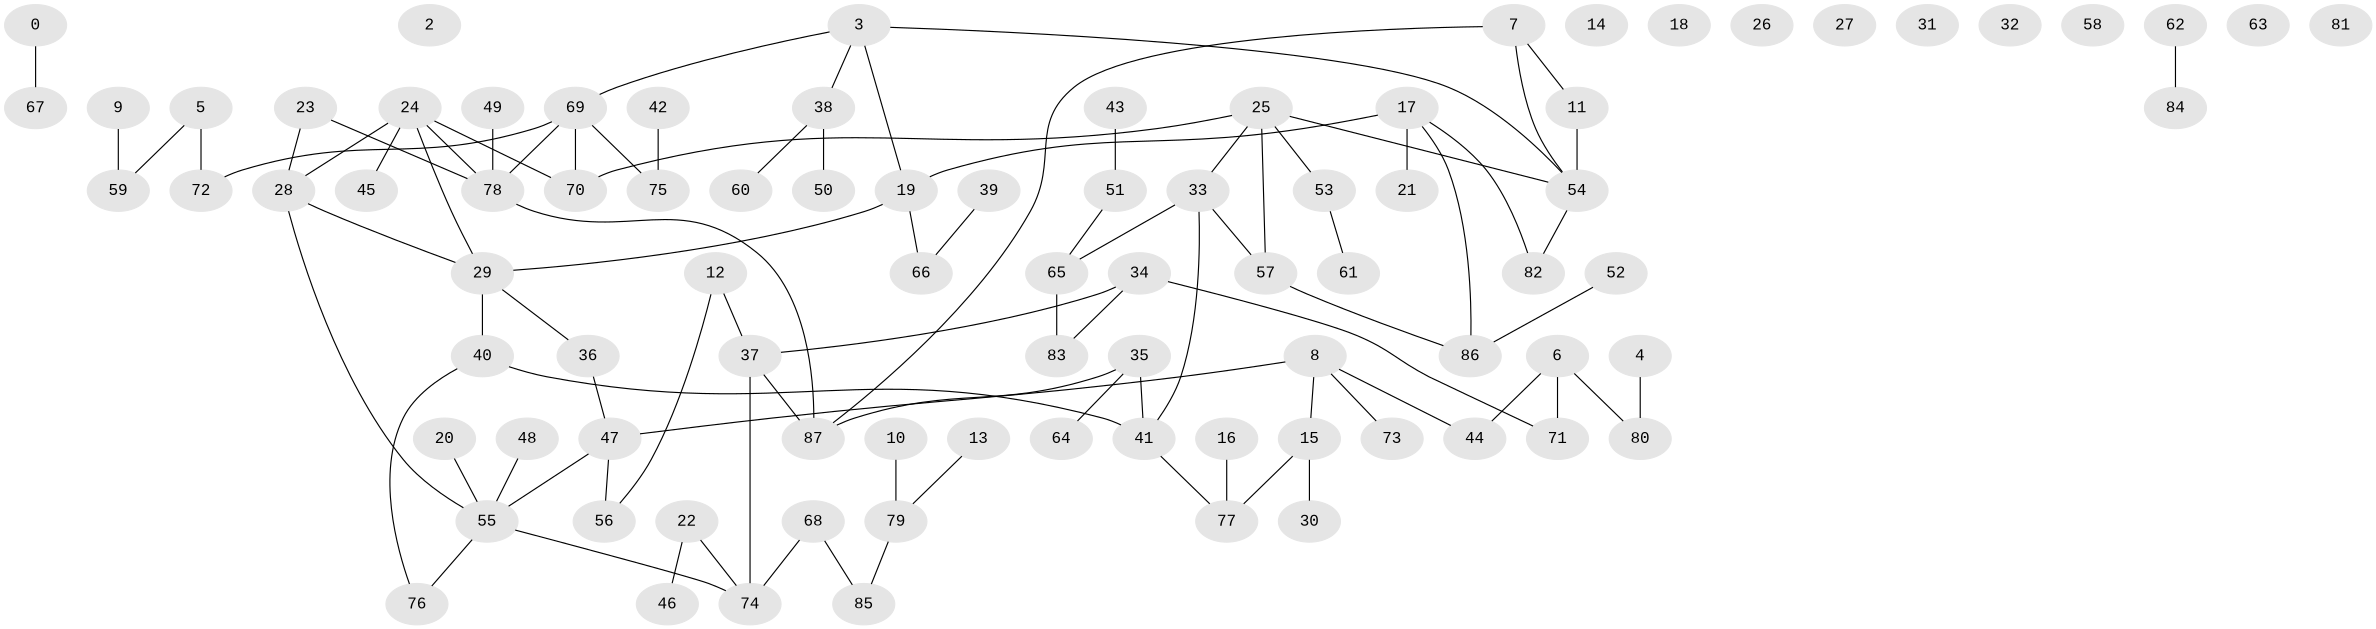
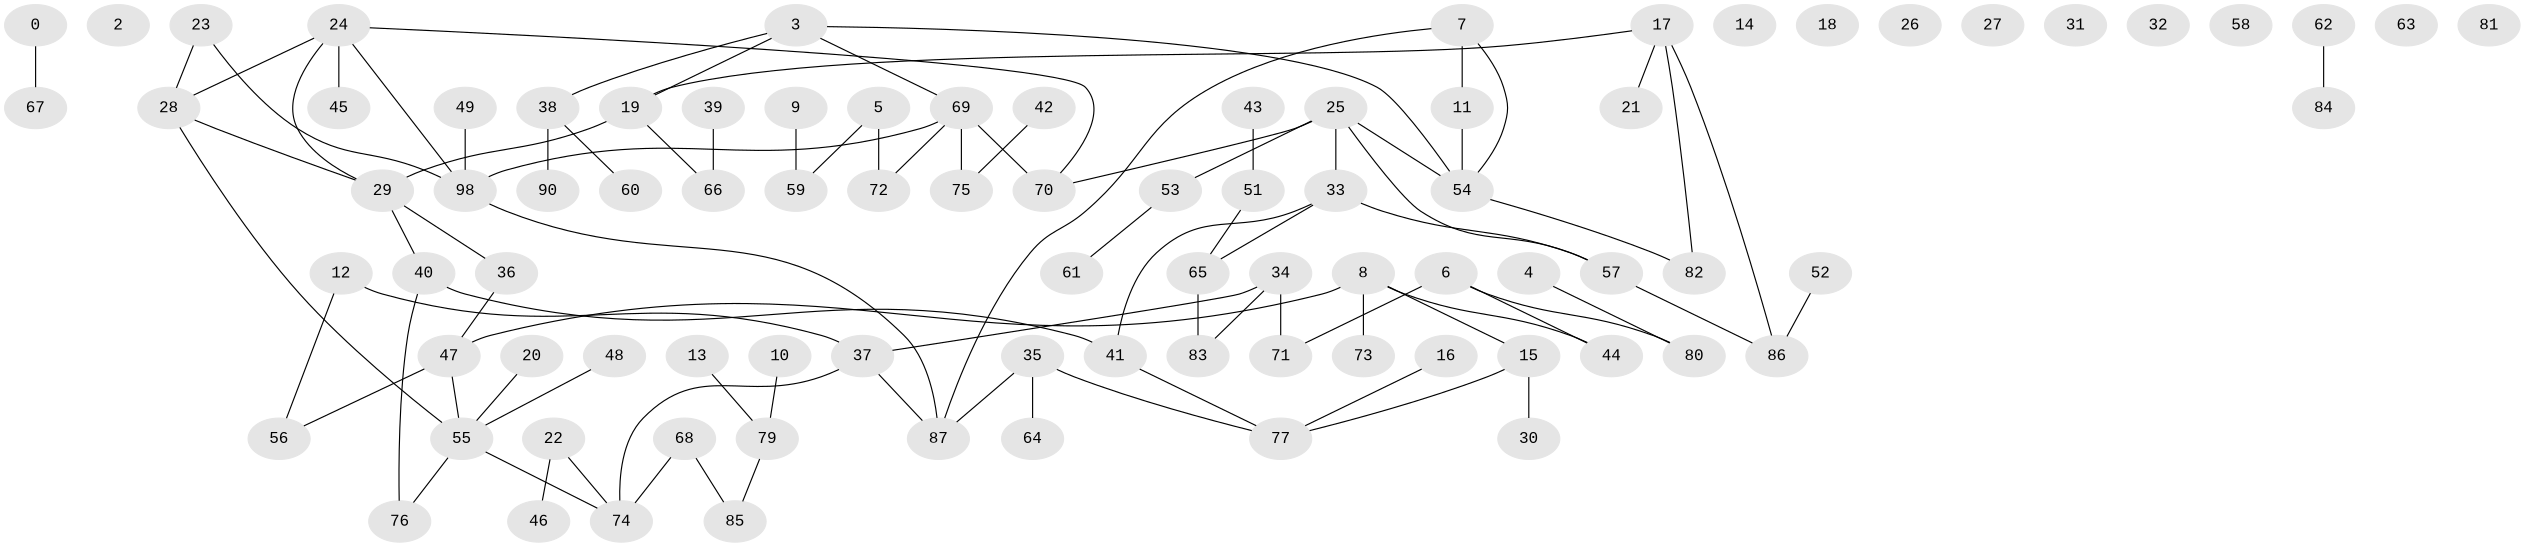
node "78": label "78" -> "98"
node "50": label "50" -> "90"
edge "35" -- "41": now "35" -- "77"
